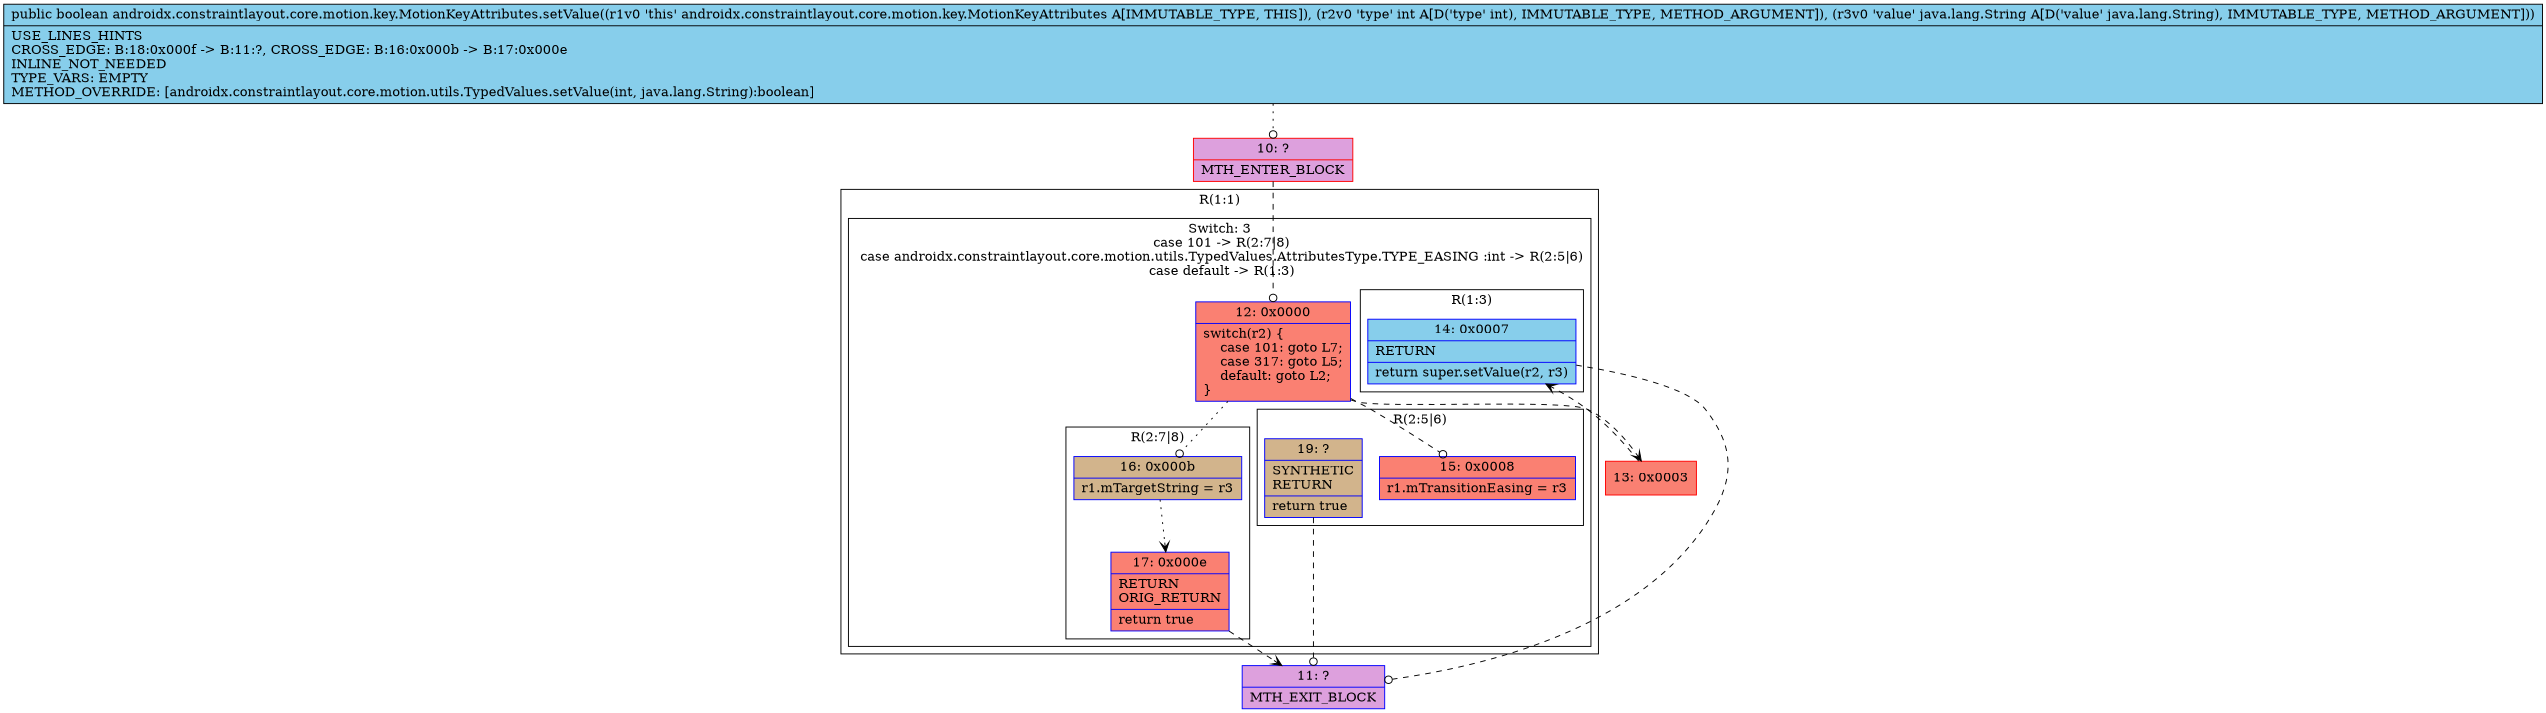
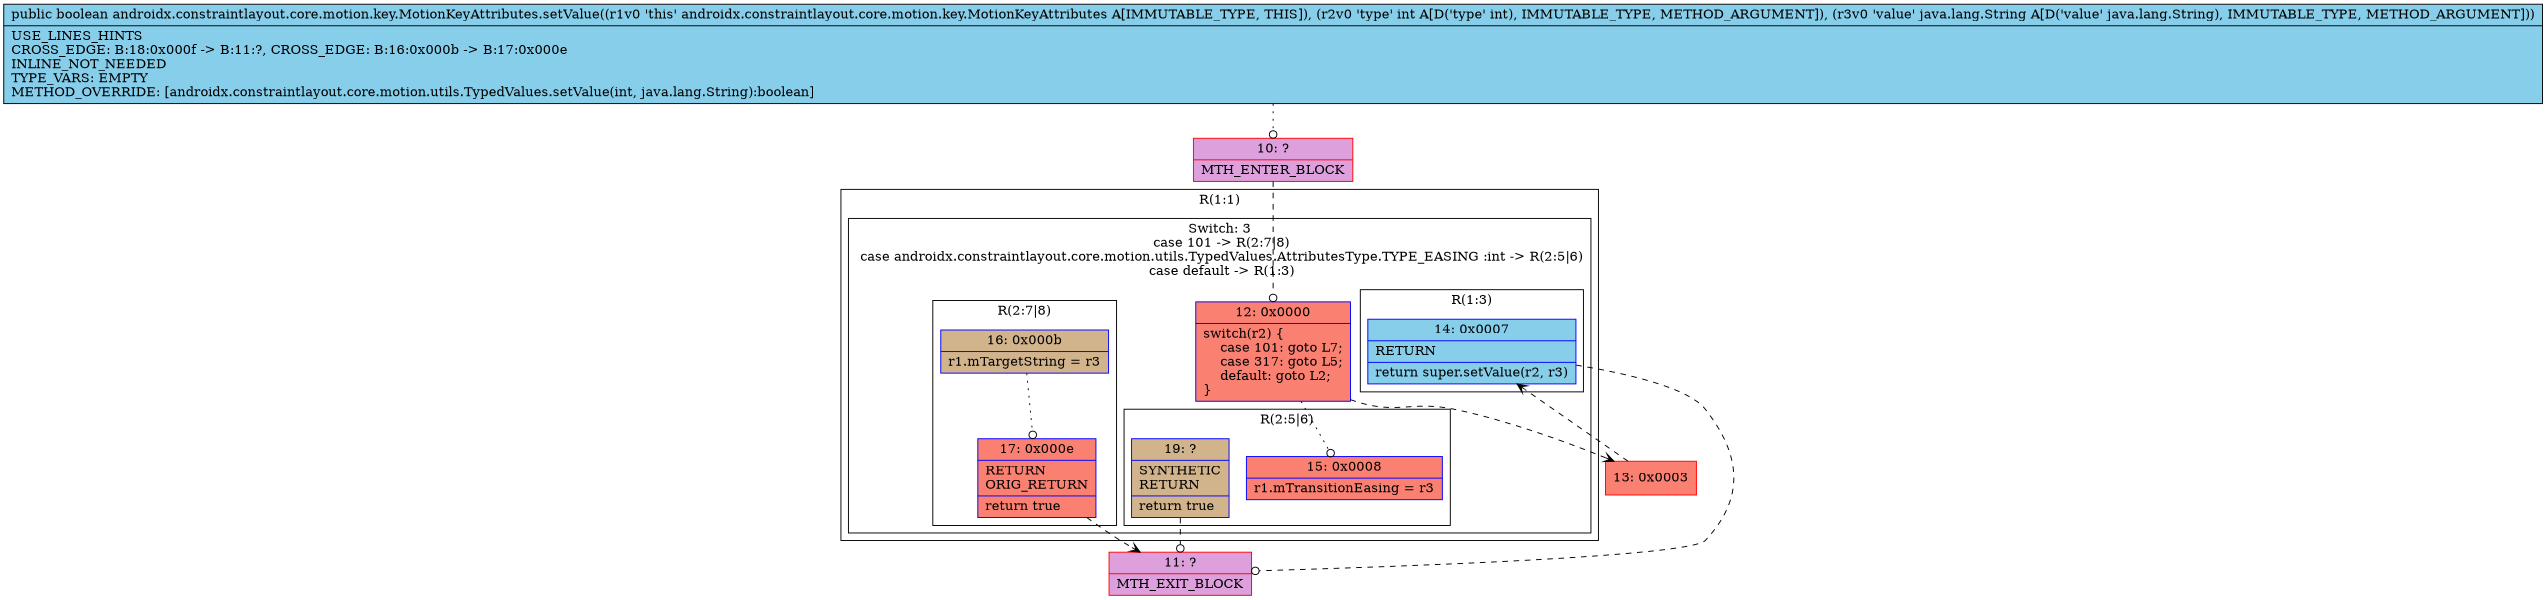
edge "12: 0x0000" -> "16: 0x000b": removed
edge "12: 0x0000" -> "15: 0x0008": style dashed -> dotted
edge "16: 0x000b" -> "17: 0x000e": arrowhead vee -> odot
node "11: ?": color blue -> red
